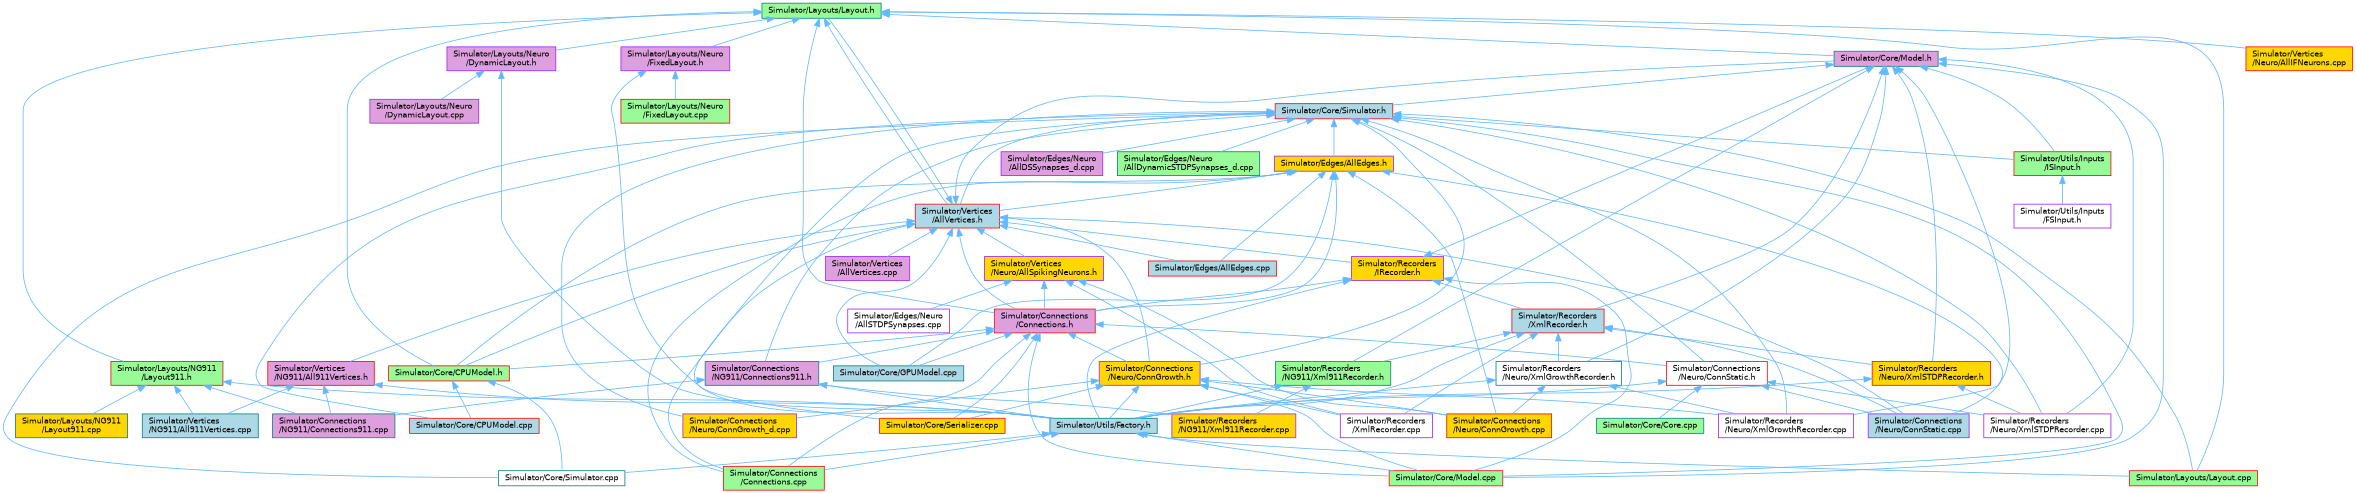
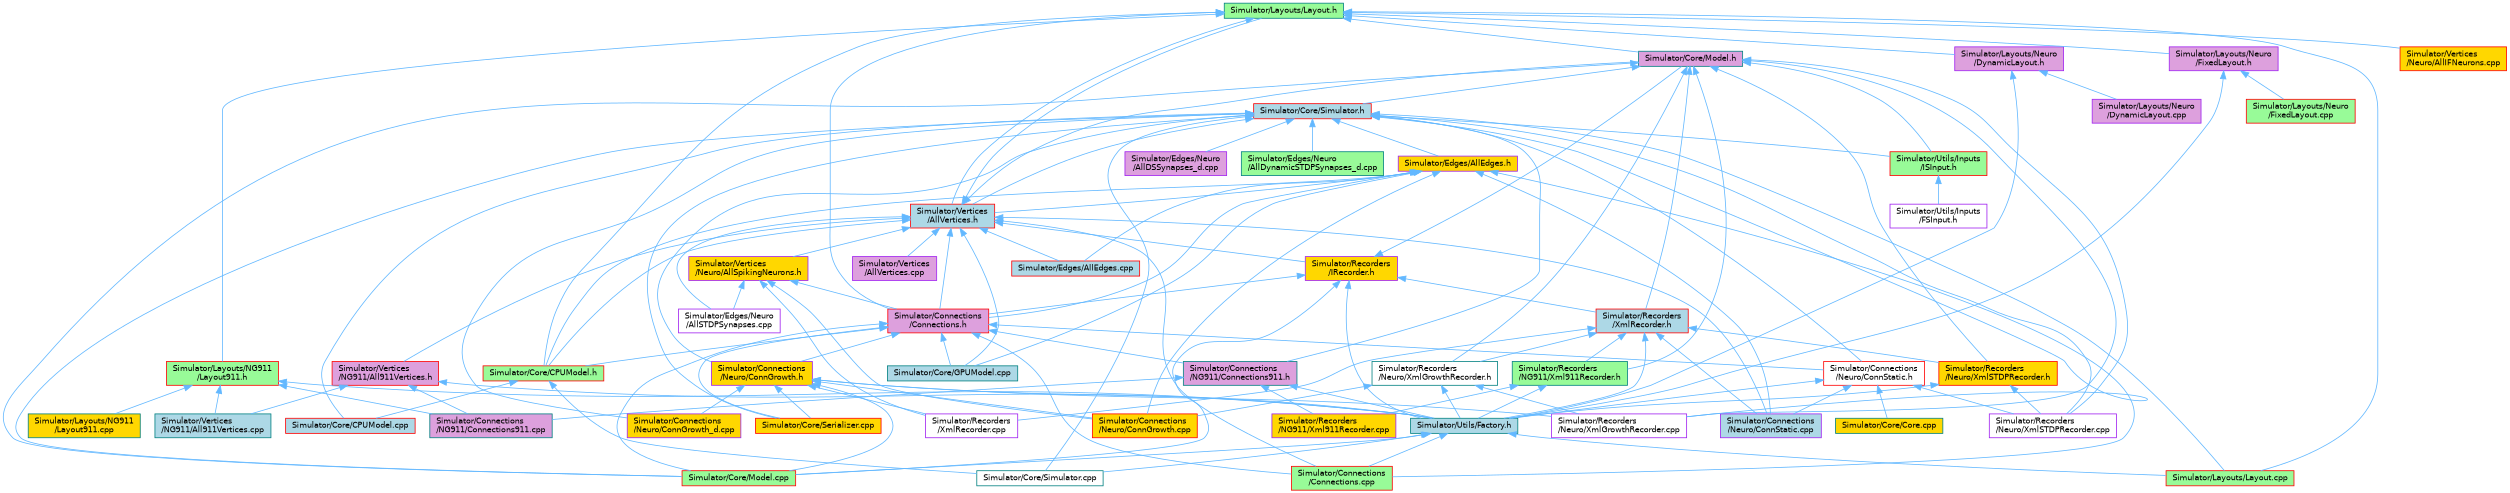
edge "Simulator/Connections /Neuro/ConnGrowth.h" -> "Simulator/Vertices /AllVertices.h": now "Simulator/Edges/Neuro /AllSTDPSynapses.cpp" -> "Simulator/Vertices /AllVertices.h"
node "Simulator/Core/Core.cpp": fillcolor palegreen -> gold
